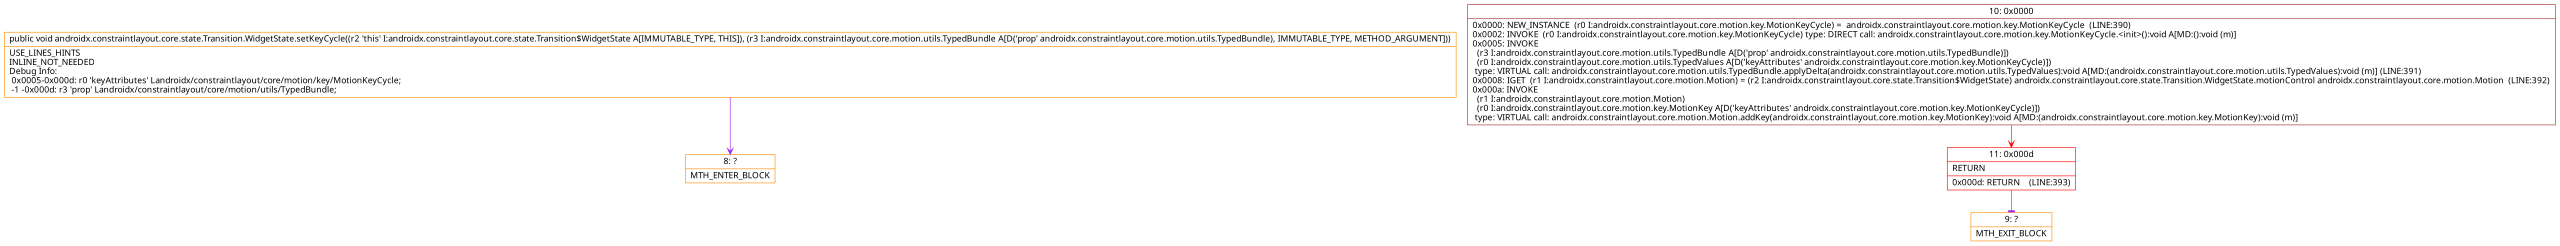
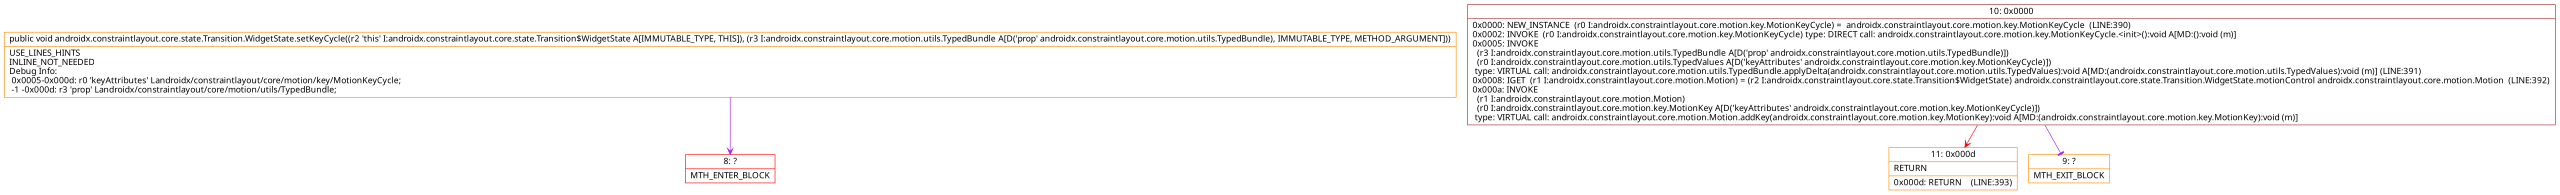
node "8: ?": color darkorange -> red
node "11: 0x000d": color red -> darkorange
edge "11: 0x000d" -> "9: ?": now "10: 0x0000" -> "9: ?"
